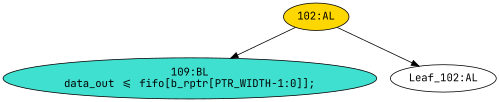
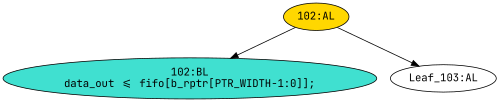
node "109:BL data_out <= fifo[b_rptr[PTR_WIDTH-1:0]];": label "109:BL data_out <= fifo[b_rptr[PTR_WIDTH-1:0]];" -> "102:BL data_out <= fifo[b_rptr[PTR_WIDTH-1:0]];"
node "Leaf_102:AL": label "Leaf_102:AL" -> "Leaf_103:AL"
